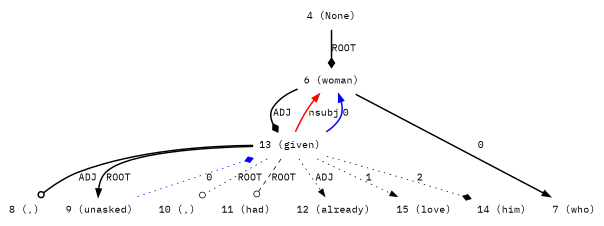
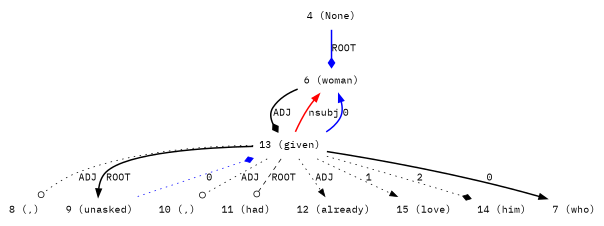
edge "4 (None)" -> "6 (woman)": color black -> blue
edge "6 (woman)" -> "7 (who)": now "13 (given)" -> "7 (who)"
edge "13 (given)" -> "8 (,)": style bold -> dotted
edge "13 (given)" -> "10 (,)": label "ROOT" -> "ADJ"
